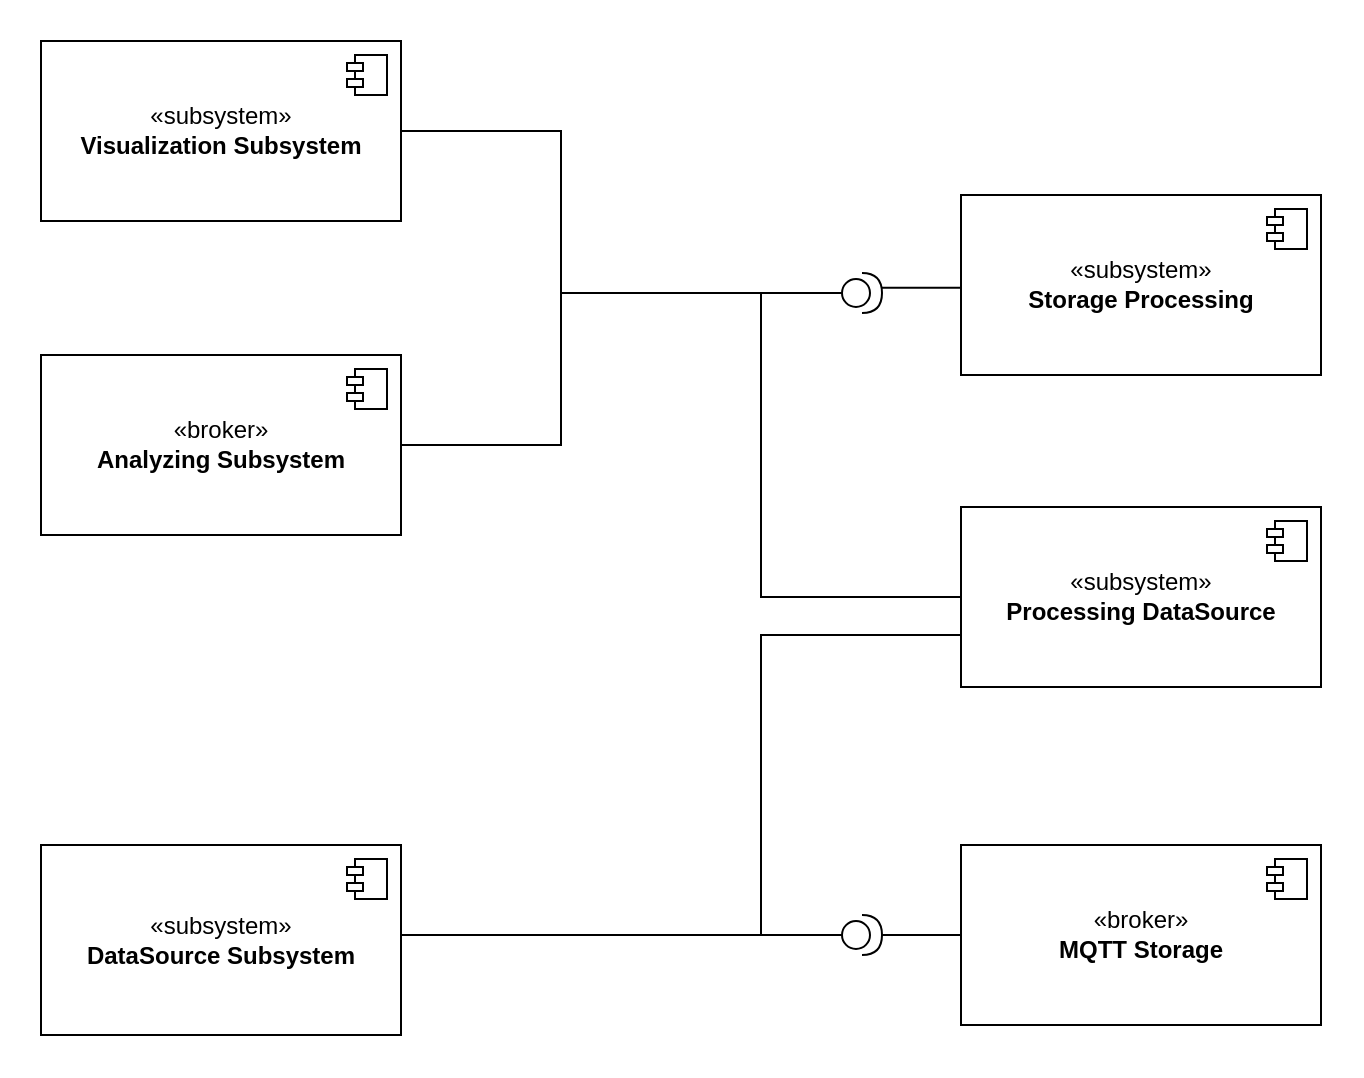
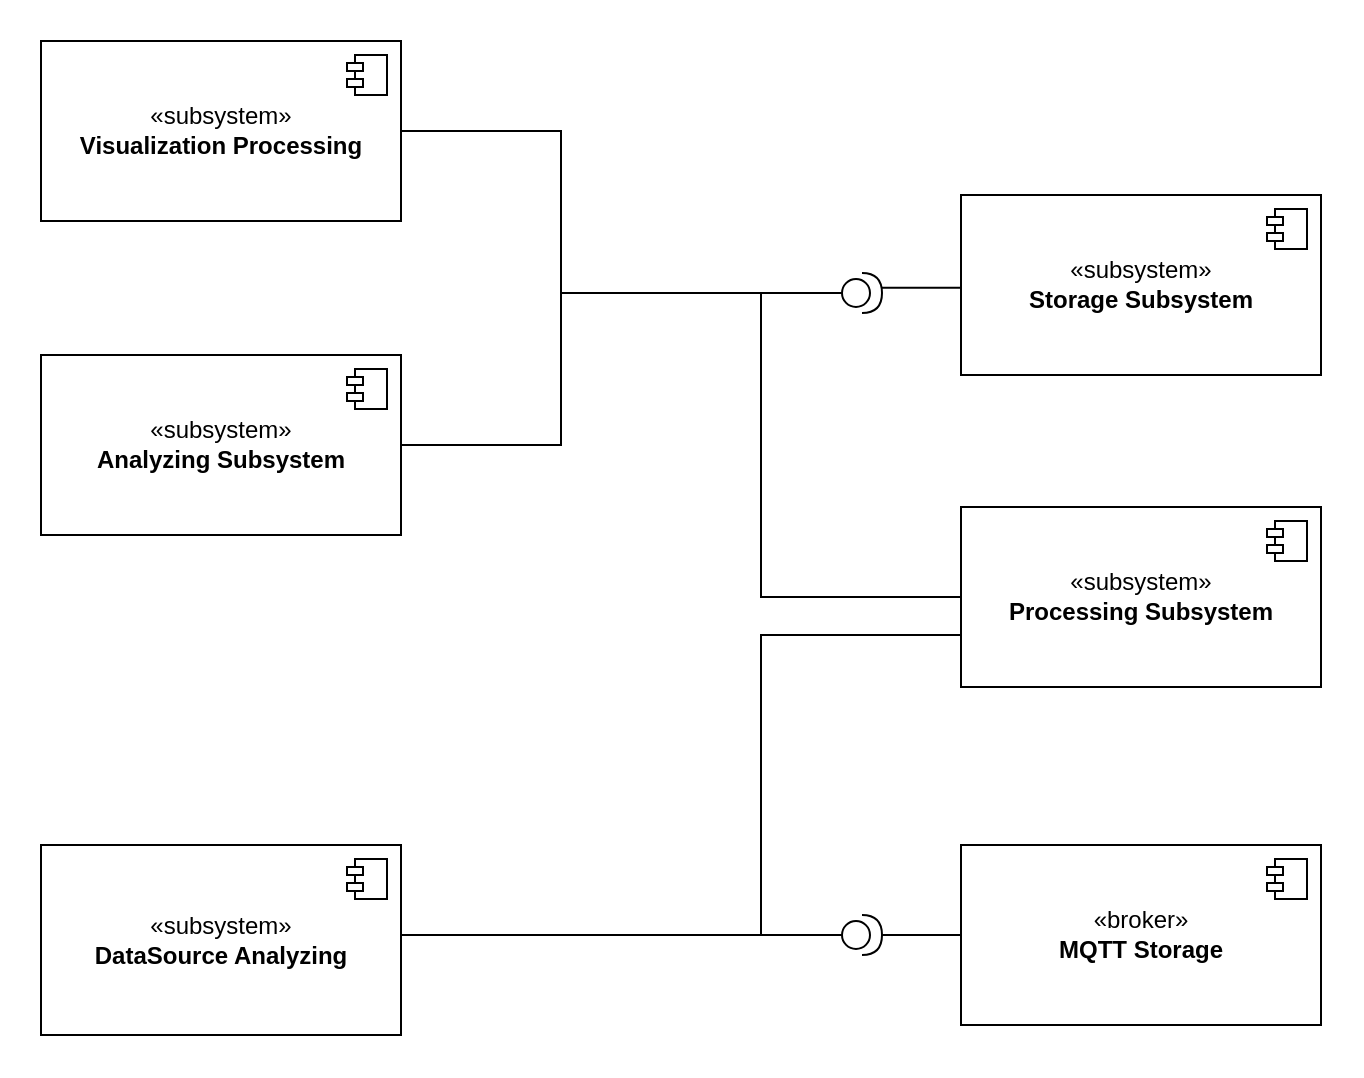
node "«subsystem» Visualization Subsystem": label "«subsystem» Visualization Subsystem" -> "«subsystem» Visualization Processing"
node "«subsystem» Storage Processing": label "«subsystem» Storage Processing" -> "«subsystem» Storage Subsystem"
node "«broker» Analyzing Subsystem": label "«broker» Analyzing Subsystem" -> "«subsystem» Analyzing Subsystem"
node "«subsystem» Processing DataSource": label "«subsystem» Processing DataSource" -> "«subsystem» Processing Subsystem"
node "«subsystem» DataSource Subsystem": label "«subsystem» DataSource Subsystem" -> "«subsystem» DataSource Analyzing"
